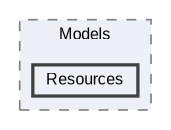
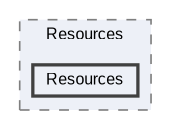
cluster "Models": label "Models" -> "Resources"
